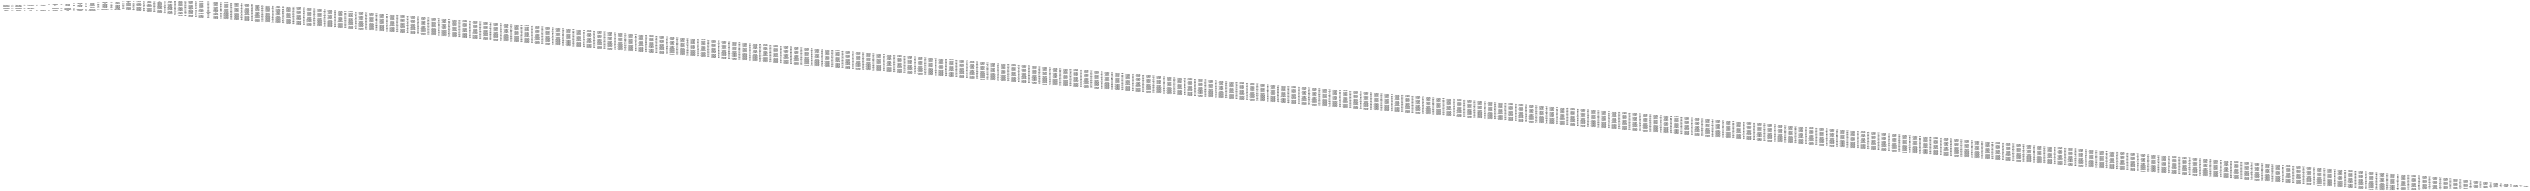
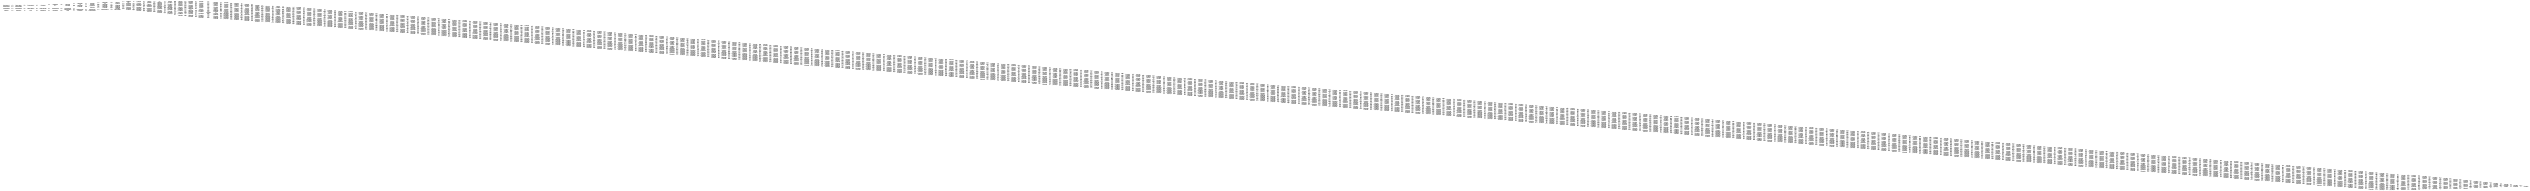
node "SS207_DATANODE_OP_WRITE_BLOCK_RECEIVE": added
